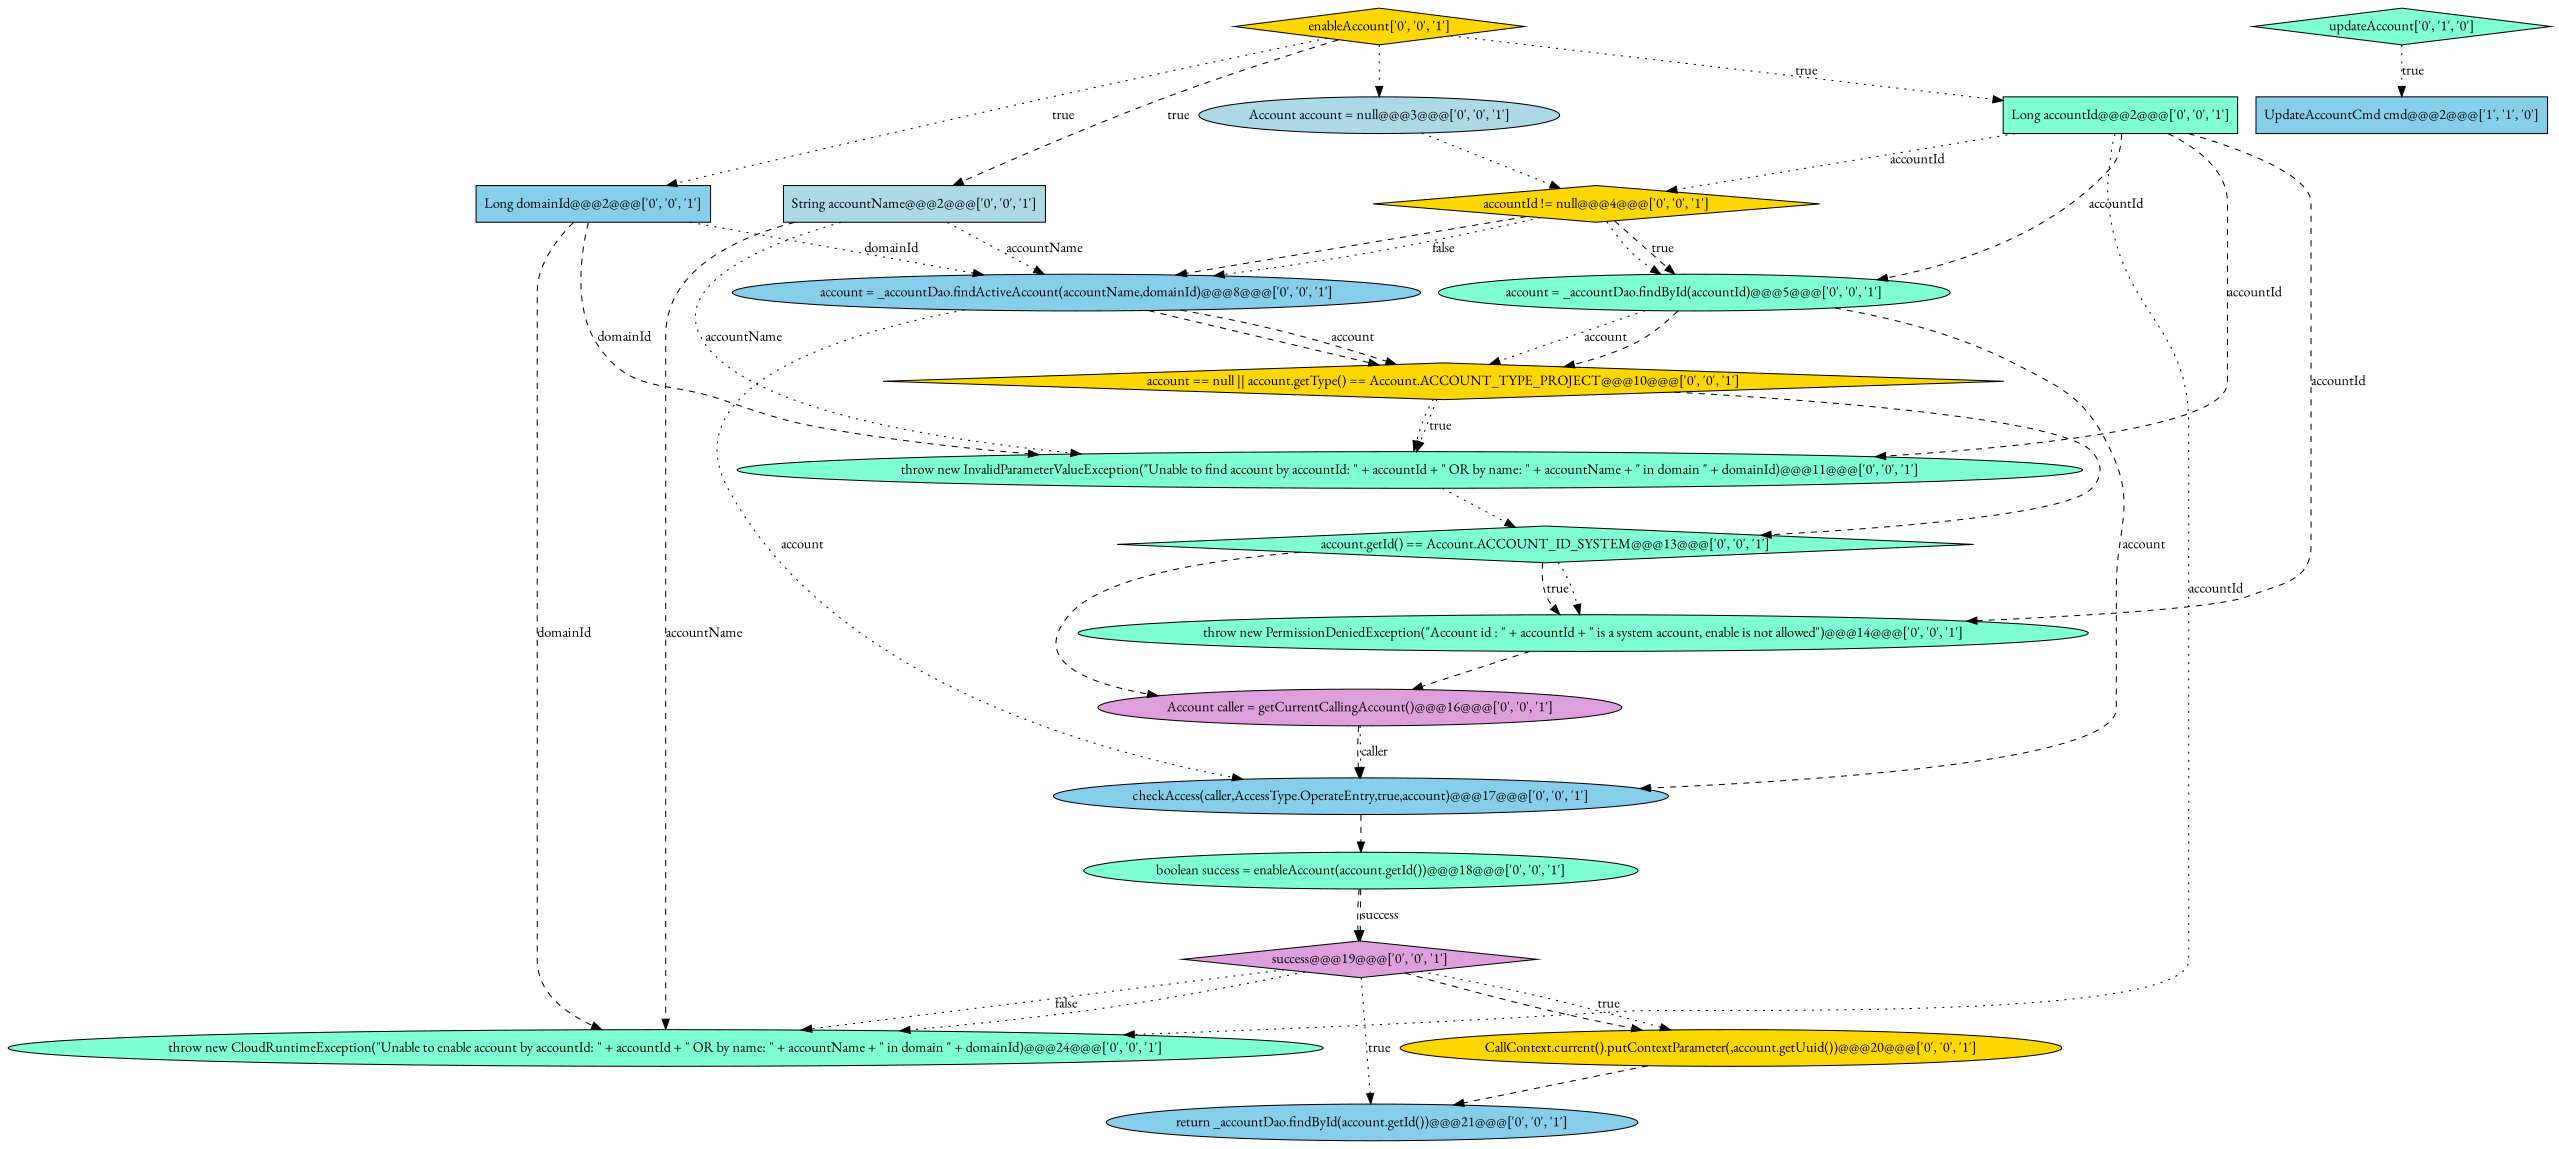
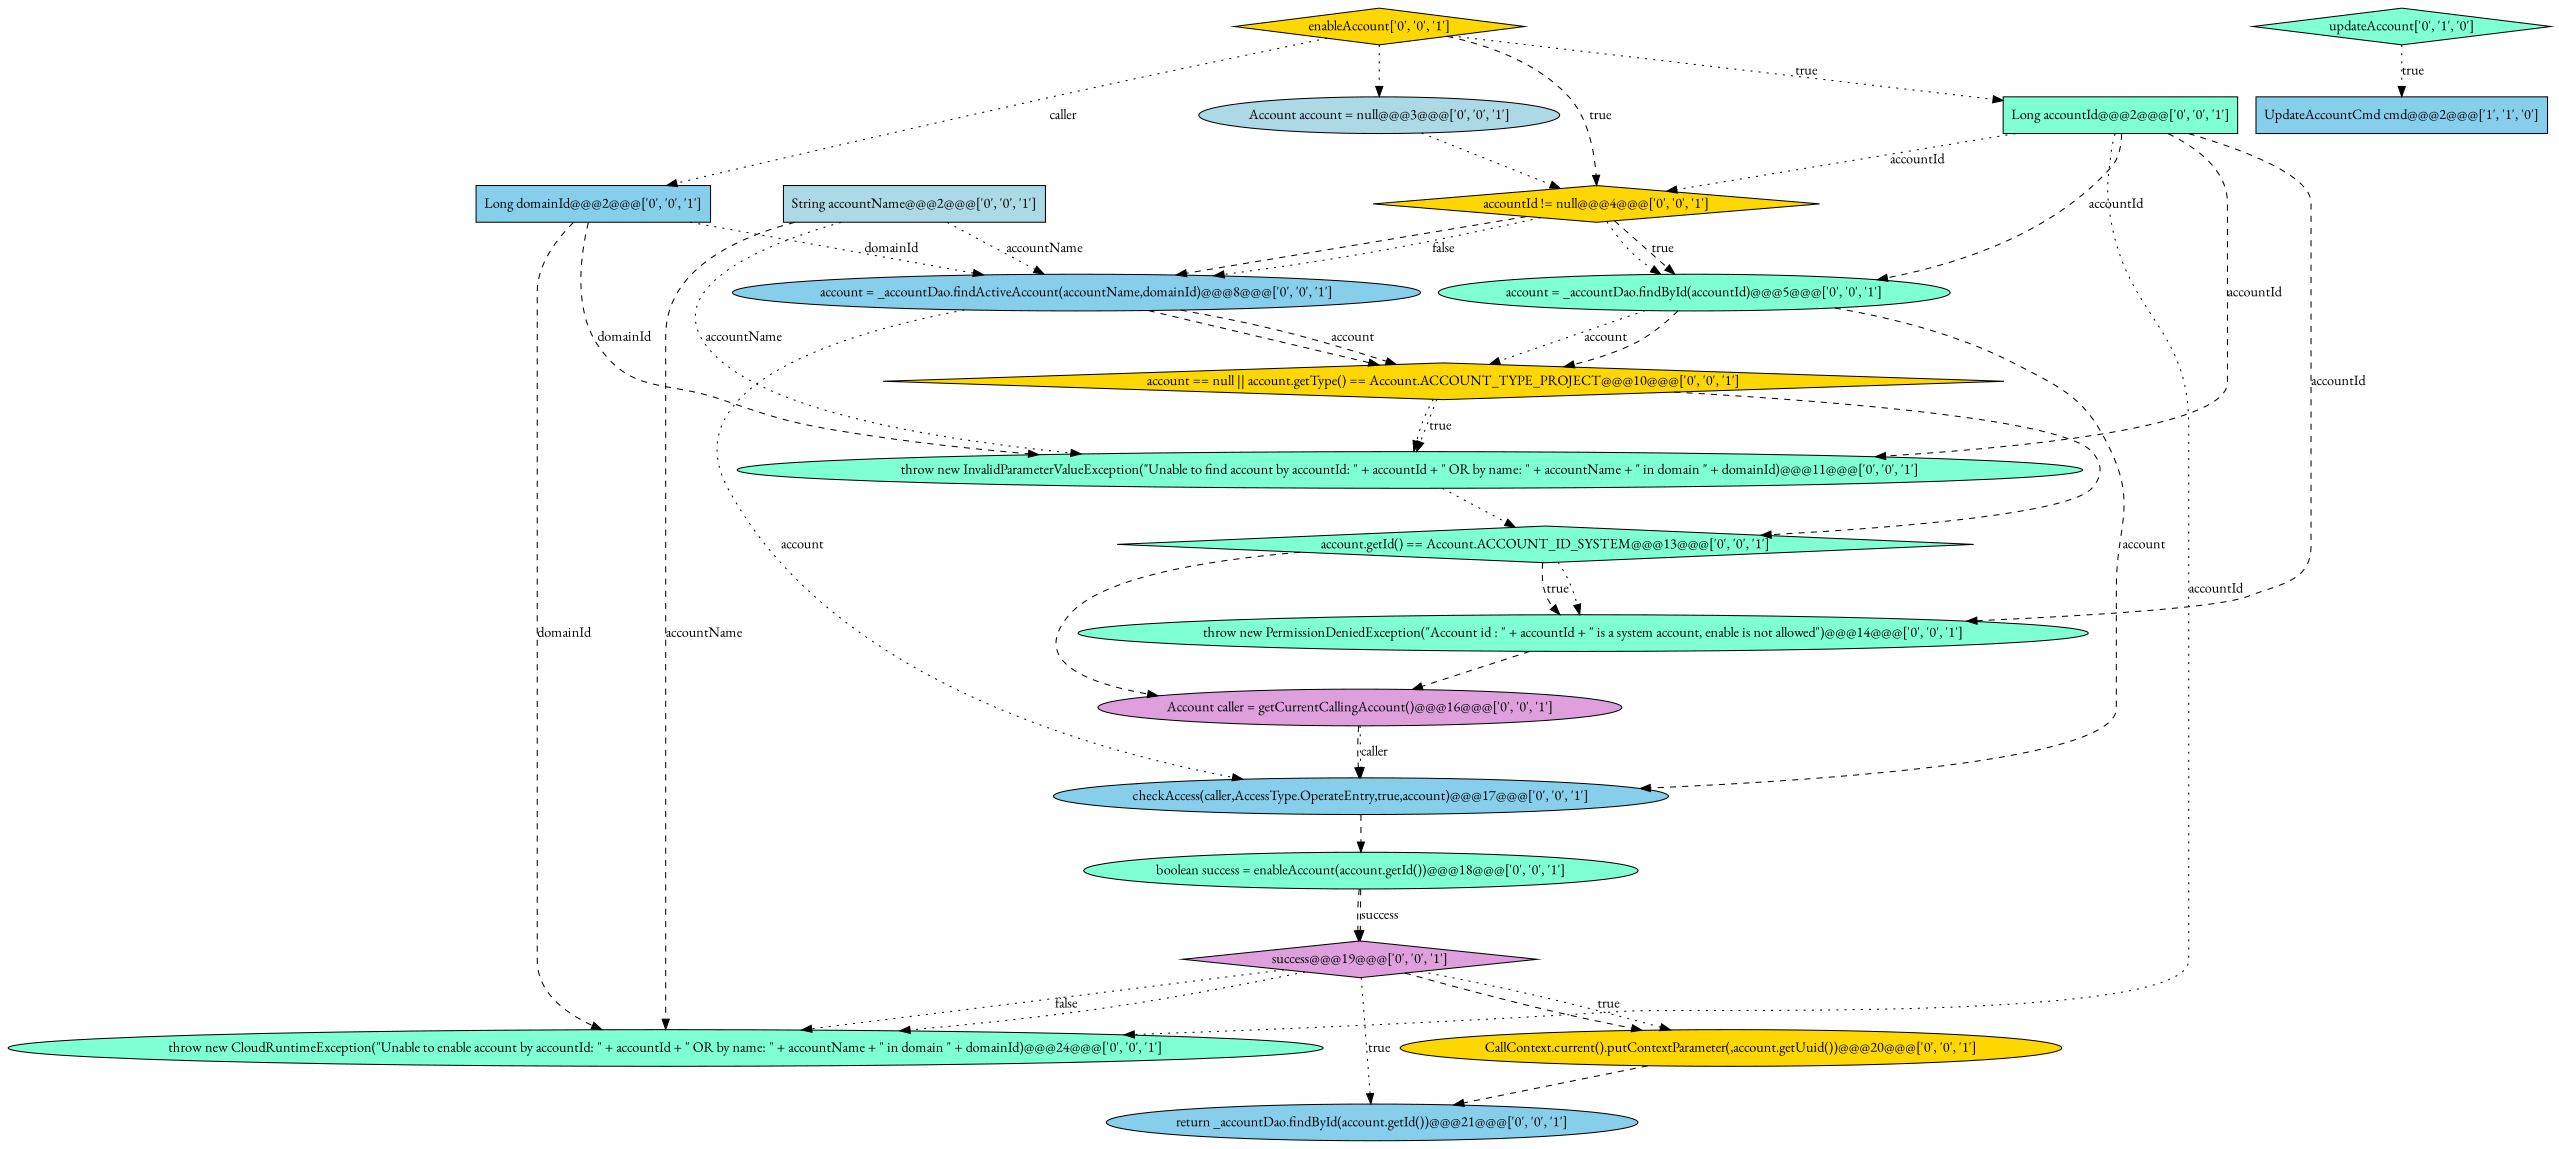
edge "enableAccount['0', '0', '1']" -> "String accountName@@@2@@@['0', '0', '1']": now "enableAccount['0', '0', '1']" -> "accountId != null@@@4@@@['0', '0', '1']"
edge "enableAccount['0', '0', '1']" -> "Long domainId@@@2@@@['0', '0', '1']": label "true" -> "caller"
